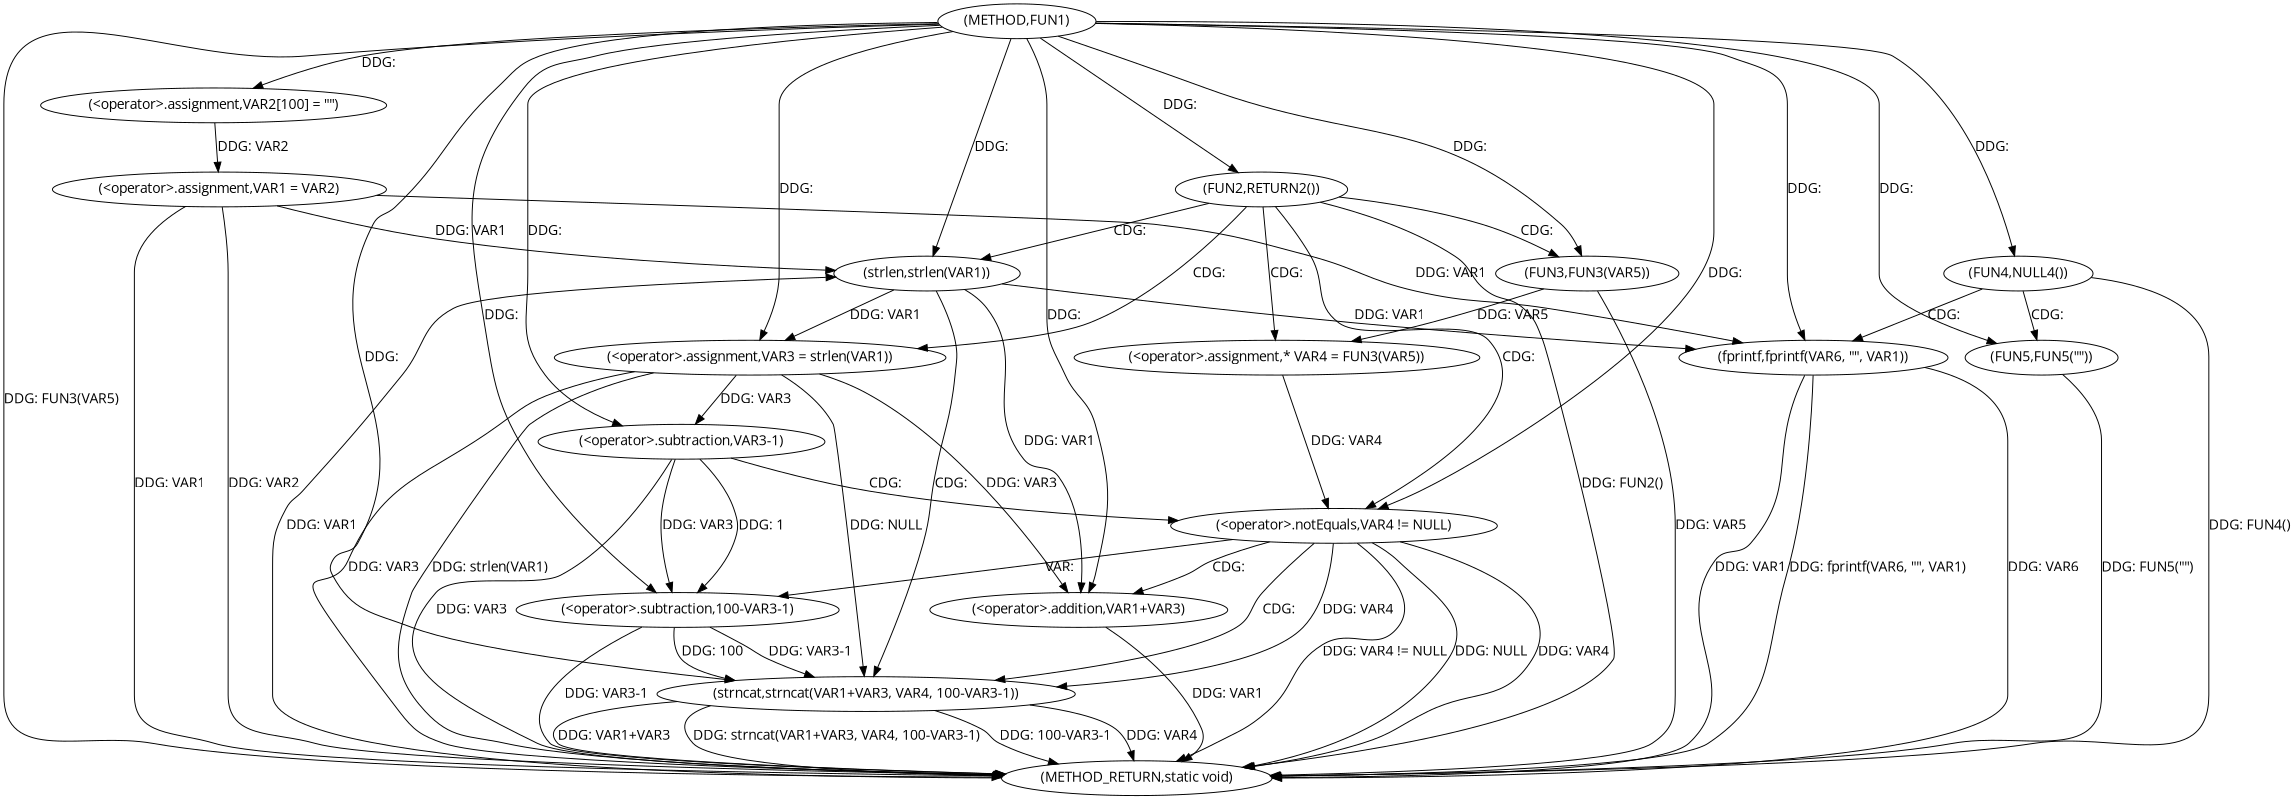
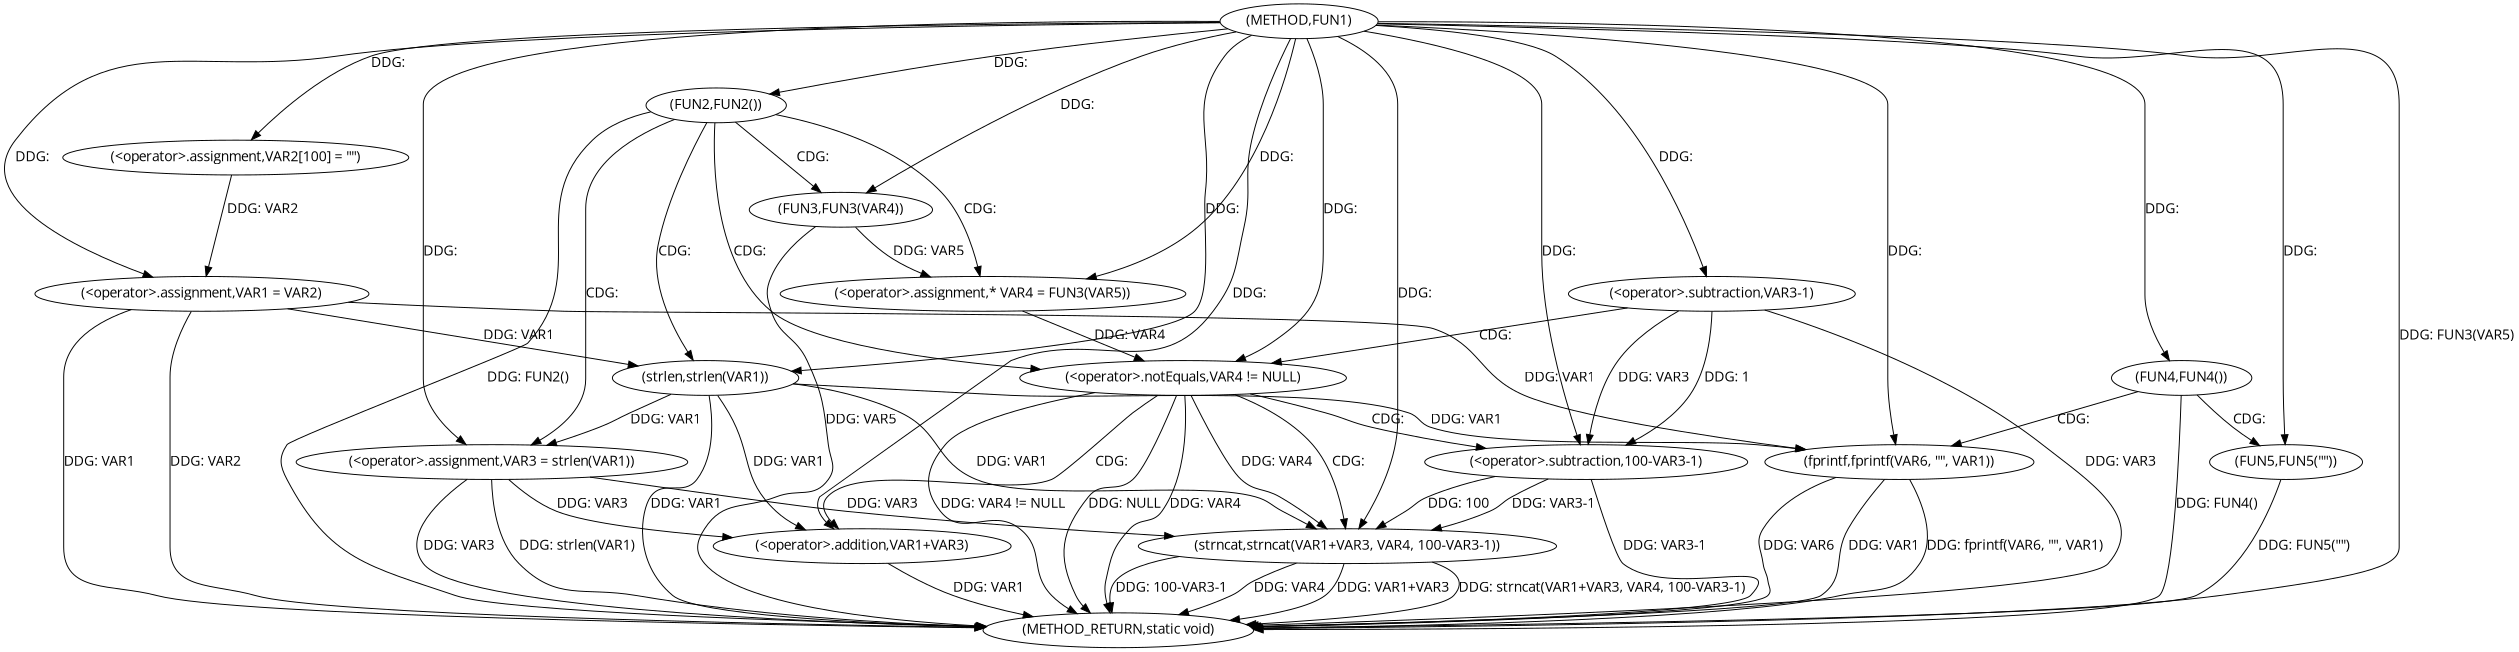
edge "(METHOD,FUN1)" -> "(<operator>.assignment,VAR1 = VAR2)": added, label "DDG:"
edge "(METHOD,FUN1)" -> "(<operator>.assignment,* VAR4 = FUN3(VAR5))": added, label "DDG:"
node "(FUN2,RETURN2())": label "(FUN2,RETURN2())" -> "(FUN2,FUN2())"
node "(FUN3,FUN3(VAR5))": label "(FUN3,FUN3(VAR5))" -> "(FUN3,FUN3(VAR4))"
node "(FUN4,NULL4())": label "(FUN4,NULL4())" -> "(FUN4,FUN4())"
edge "(<operator>.assignment,VAR3 = strlen(VAR1))" -> "(<operator>.subtraction,VAR3-1)": removed, label "DDG: VAR3"
edge "(strlen,strlen(VAR1))" -> "(strncat,strncat(VAR1+VAR3, VAR4, 100-VAR3-1))": label "CDG: " -> "DDG: VAR1"
edge "(<operator>.assignment,VAR3 = strlen(VAR1))" -> "(strncat,strncat(VAR1+VAR3, VAR4, 100-VAR3-1))": label "DDG: NULL" -> "DDG: VAR3"
edge "(<operator>.notEquals,VAR4 != NULL)" -> "(<operator>.subtraction,100-VAR3-1)": label "VAR: " -> "CDG: "
edge "(METHOD_RETURN,static void)" -> "(strlen,strlen(VAR1))": reversed
